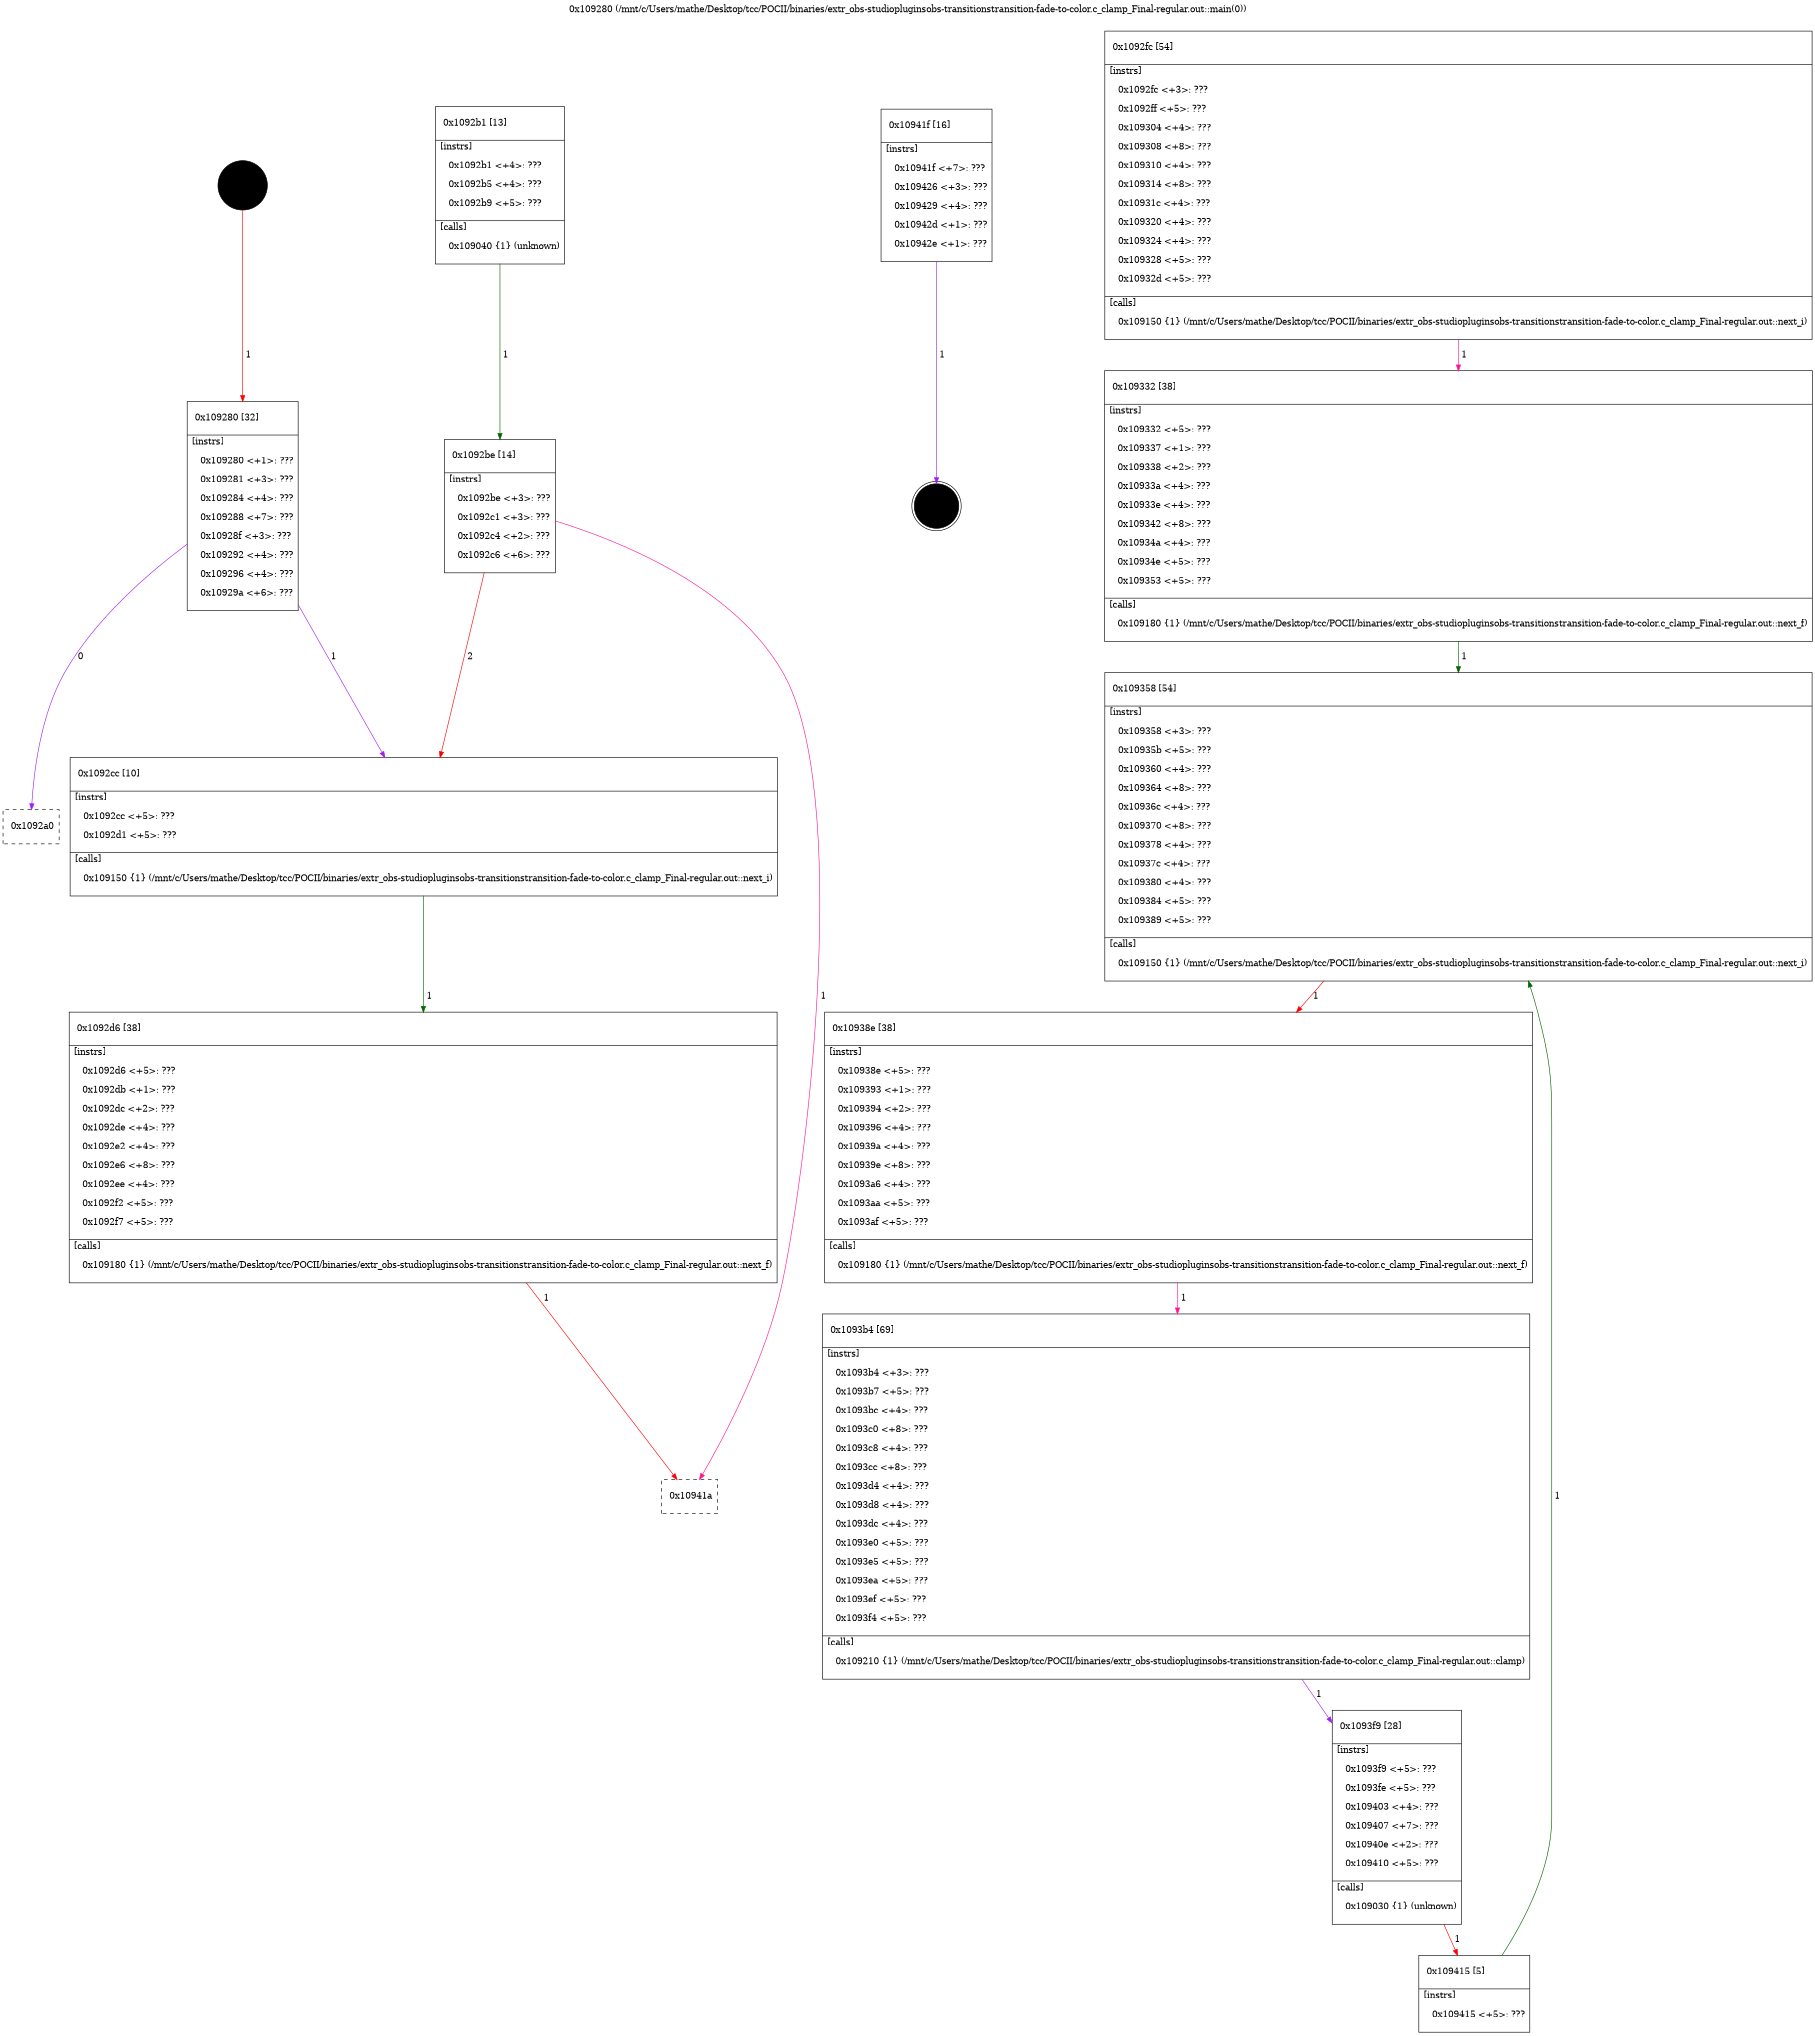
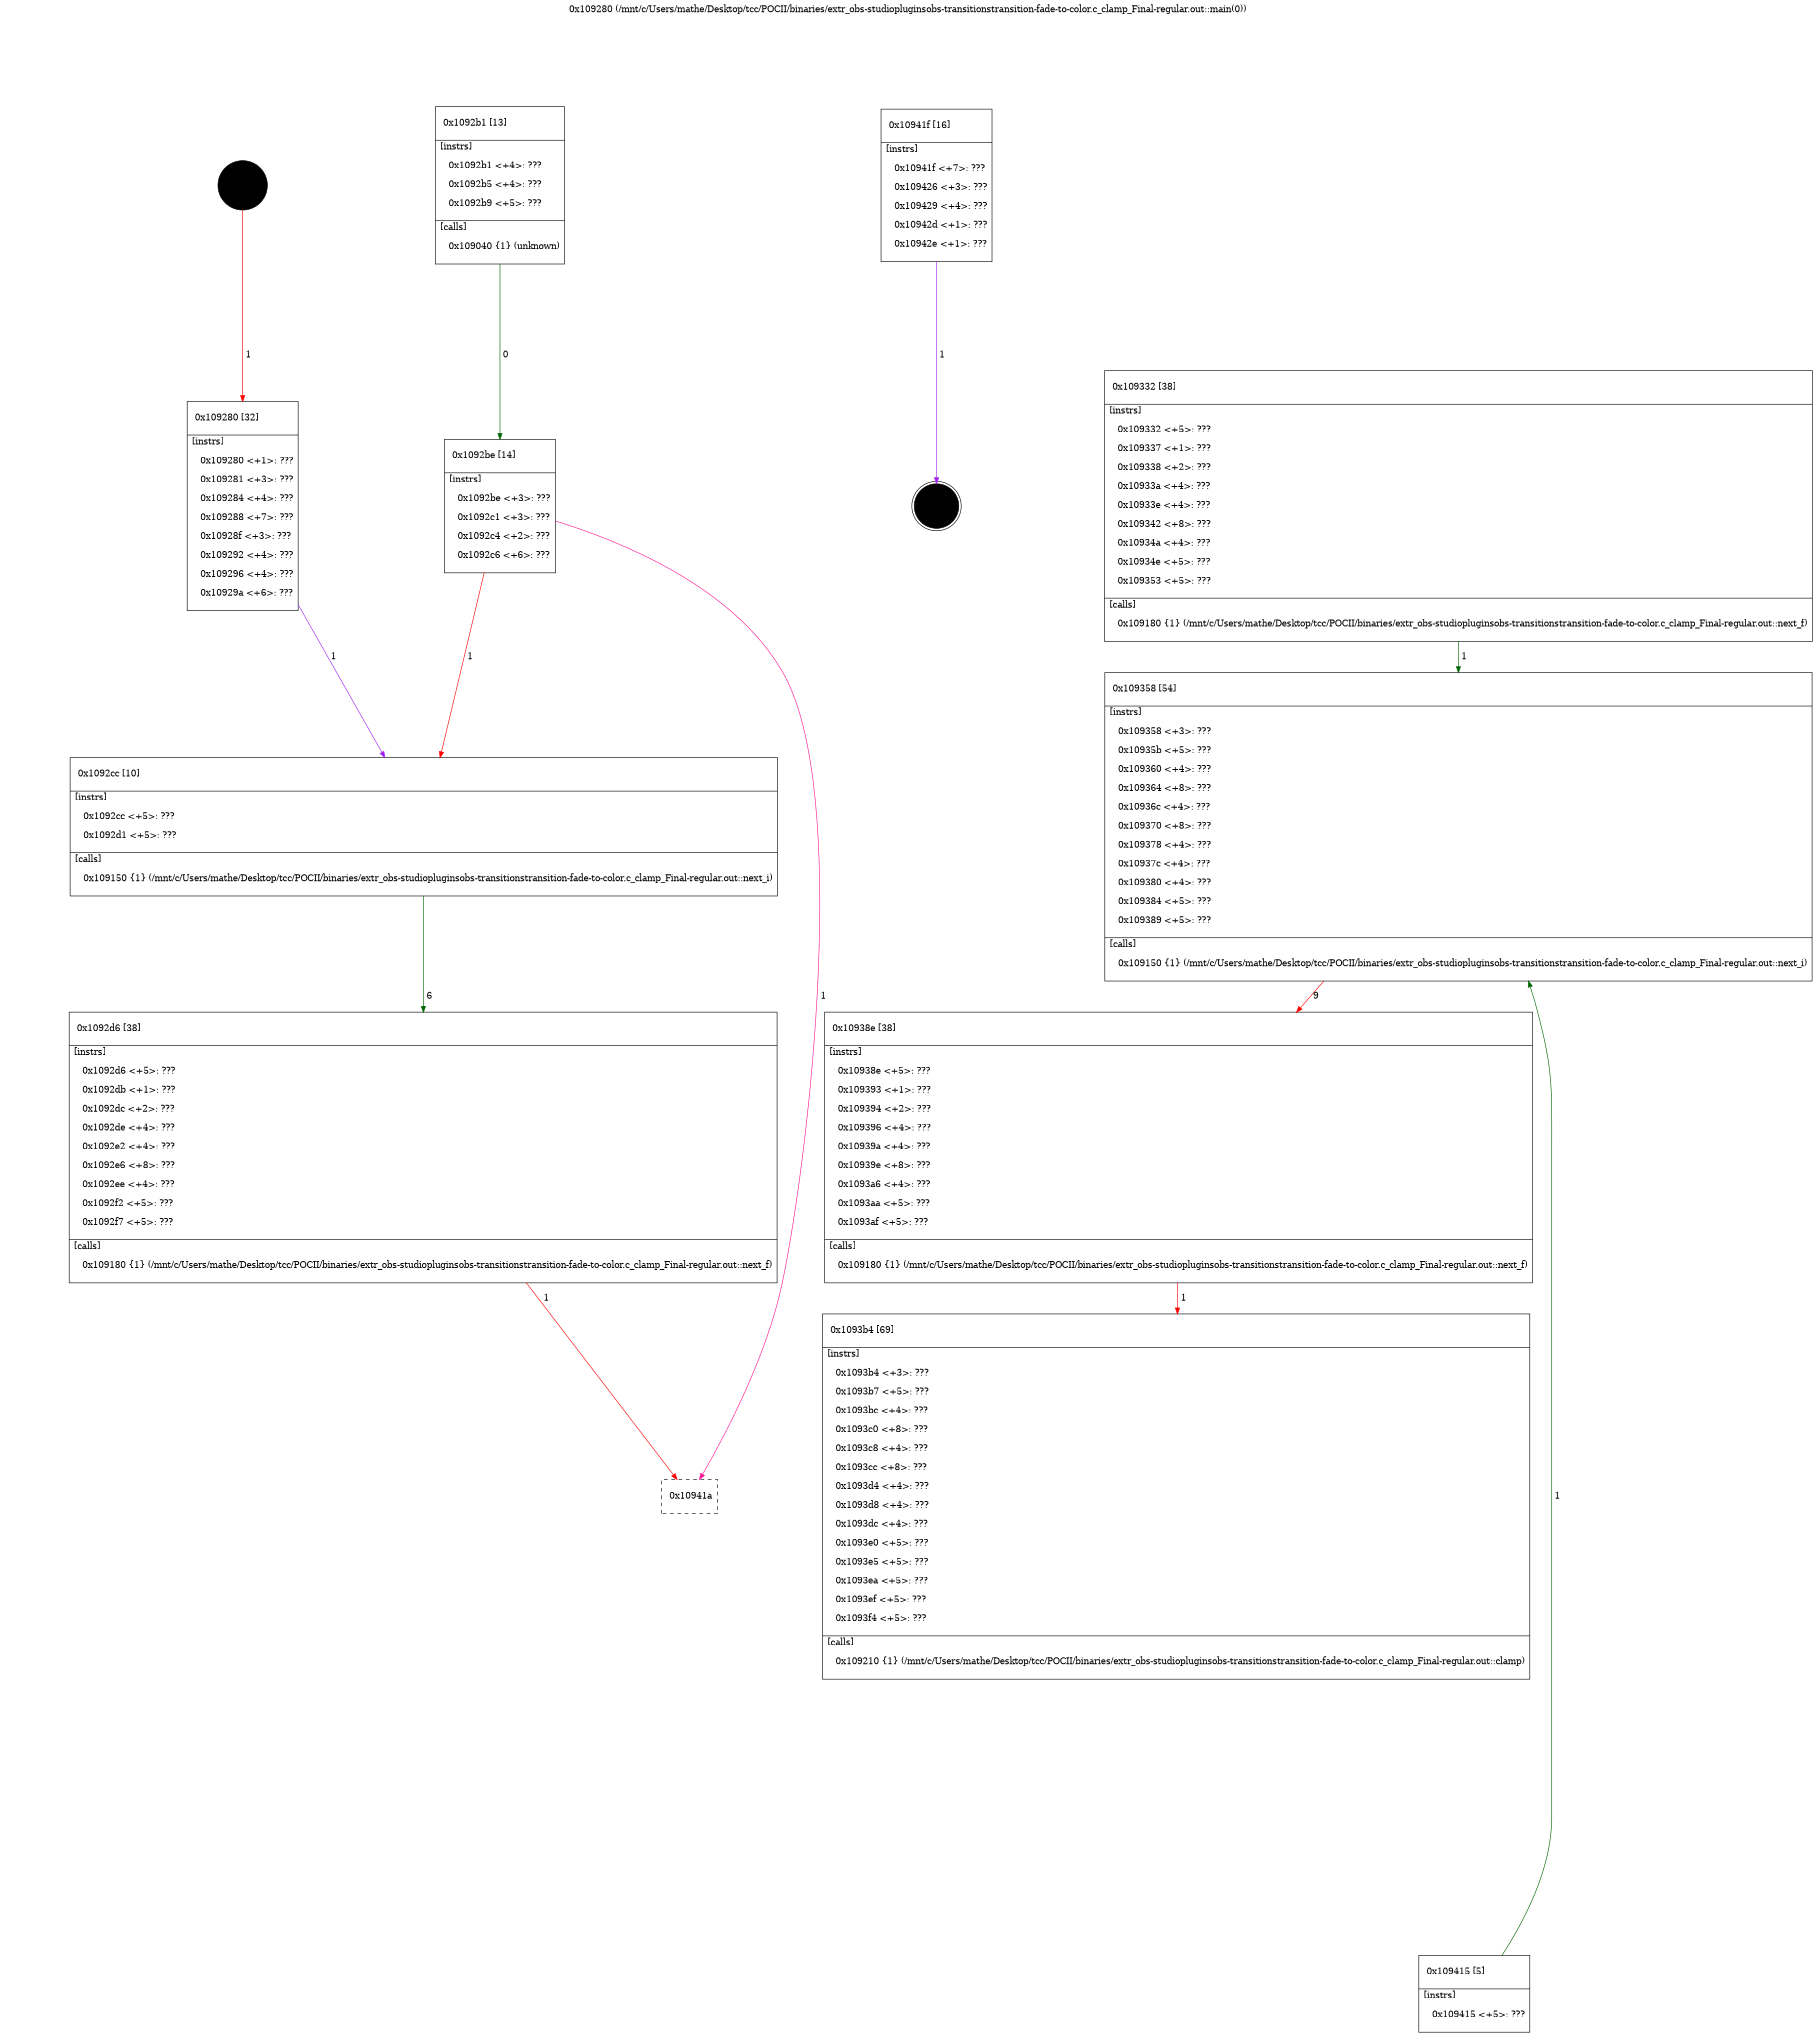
node "0x1092fc [54]": removed
edge "0x1092b1 [13]" -> "0x1092be [14]": label " 1" -> " 0"
edge "0x1092be [14]" -> "0x1092cc [10]": label " 2" -> " 1"
node "0x1092a0": removed
edge "0x1092cc [10]" -> "0x1092d6 [38]": label " 1" -> " 6"
edge "0x109358 [54]" -> "0x10938e [38]": label " 1" -> " 9"
edge "0x10938e [38]" -> "0x1093b4 [69]": color deeppink -> red
node "0x1093f9 [28]": removed
